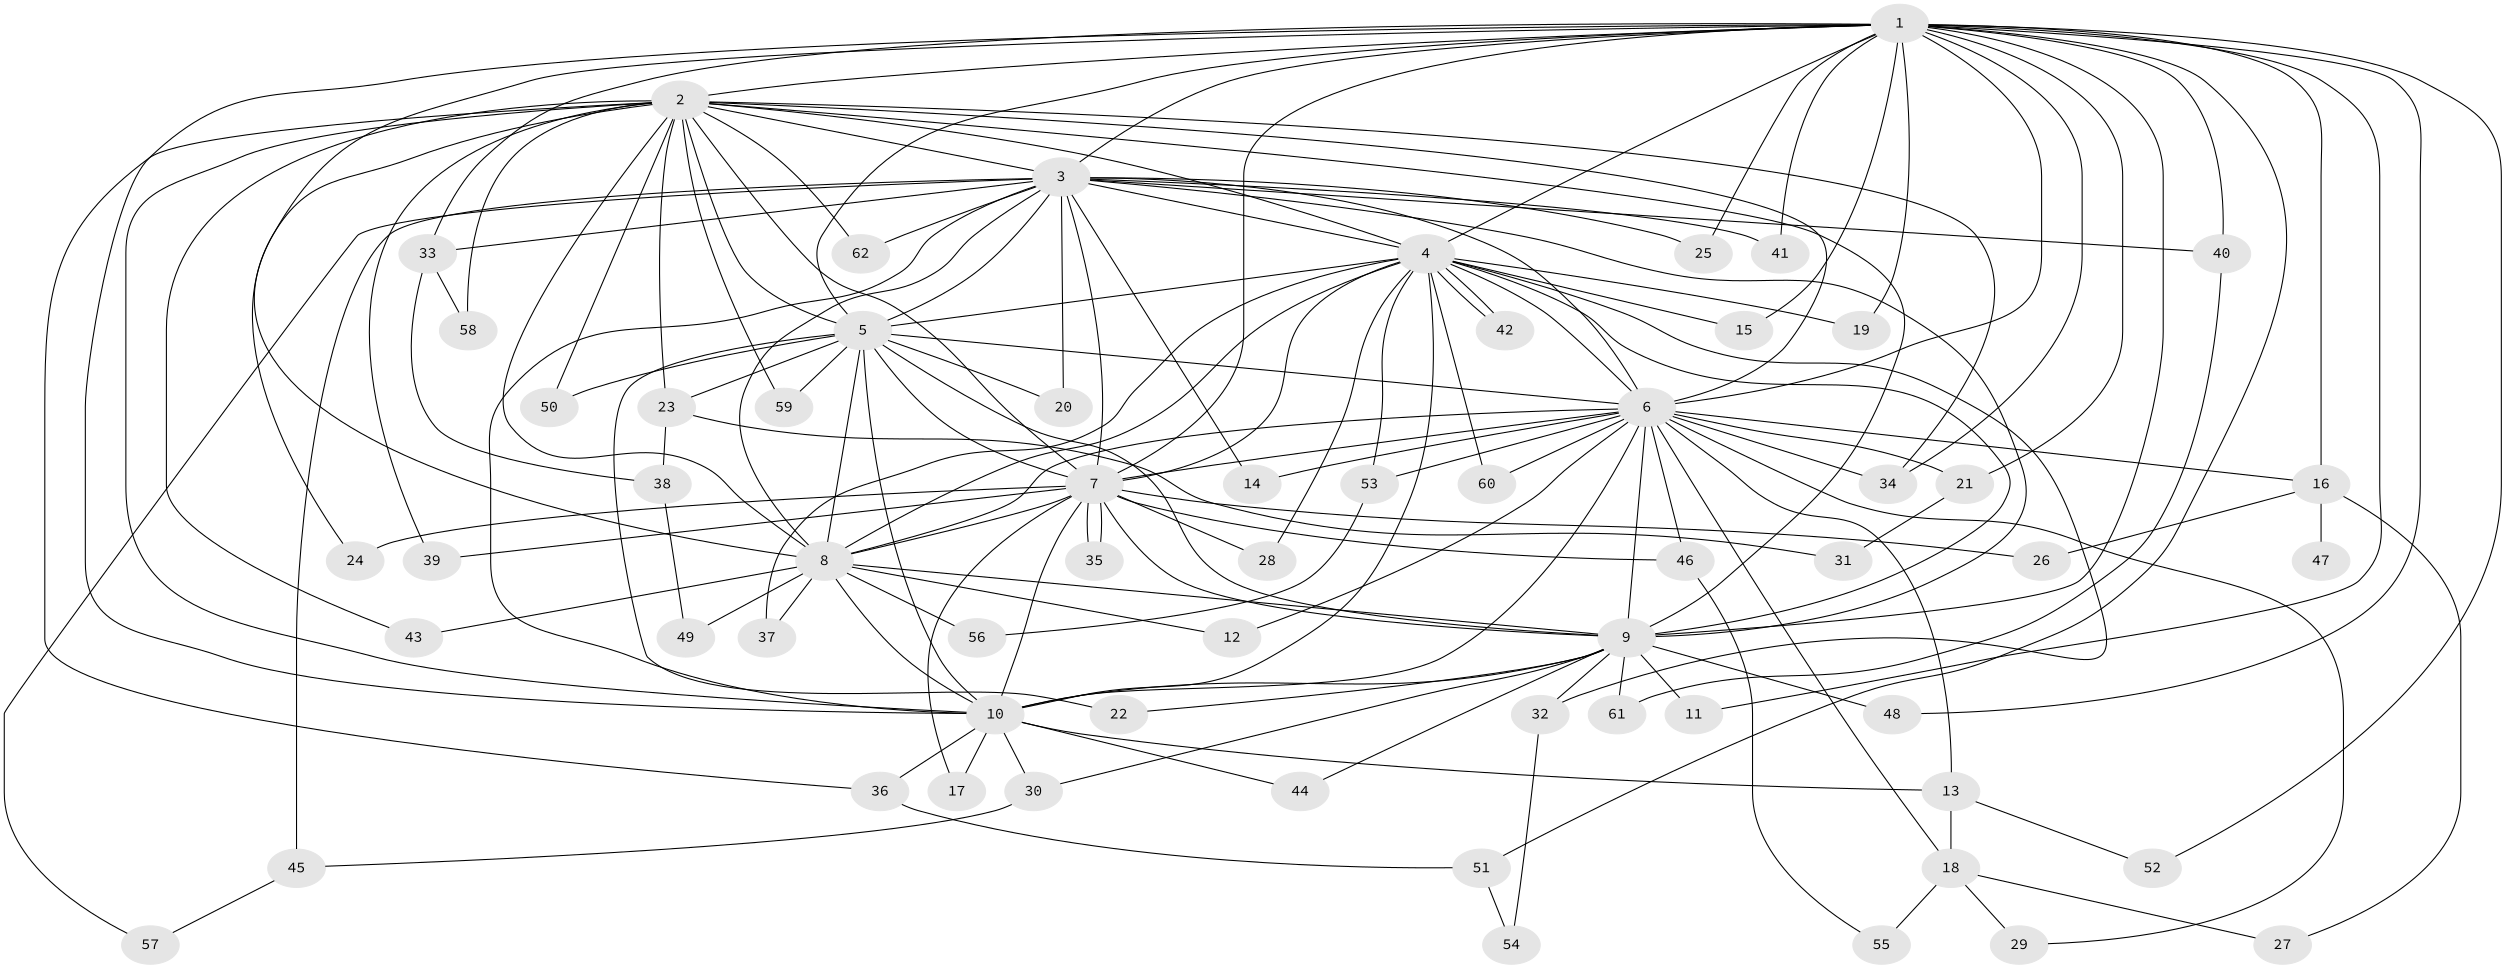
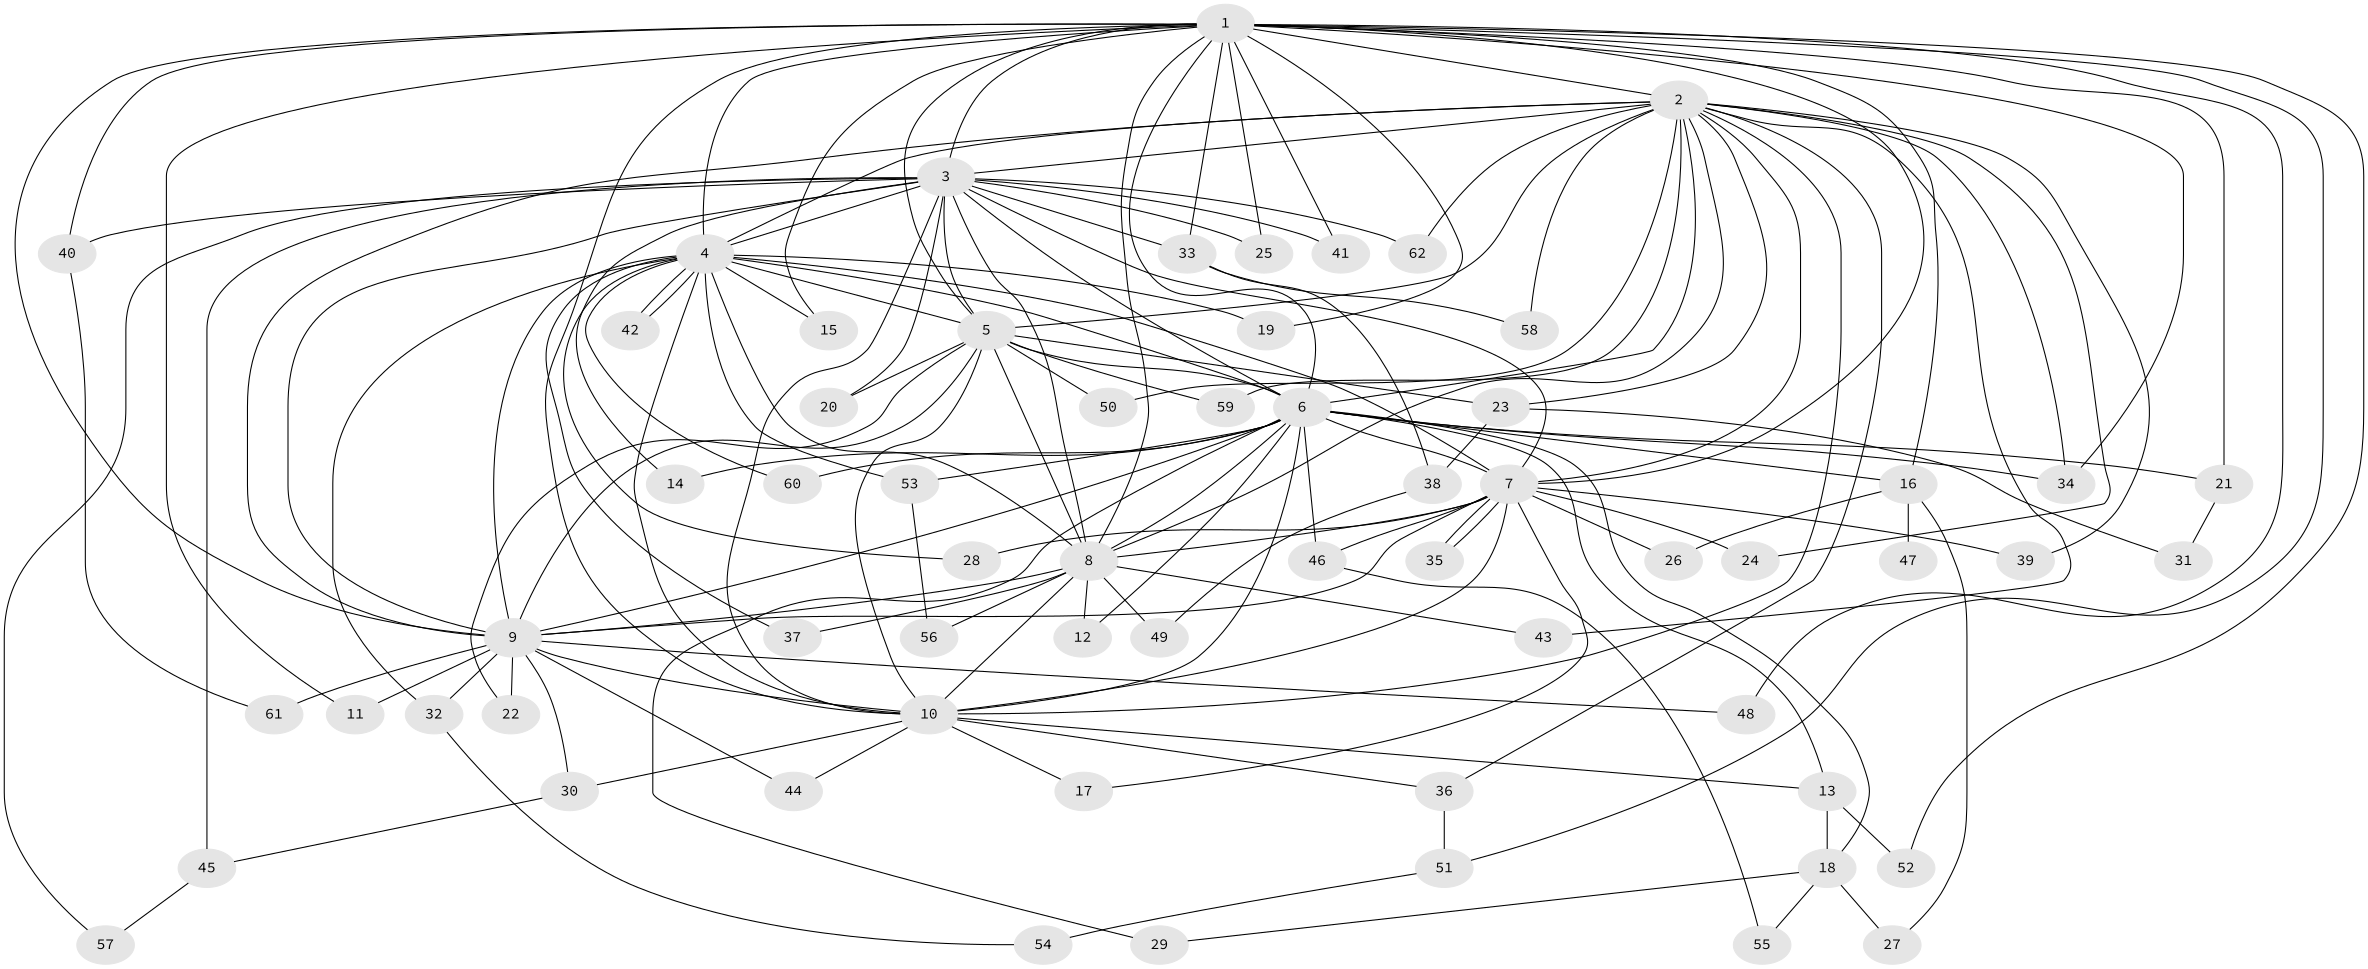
edge "5" -- "7": removed
